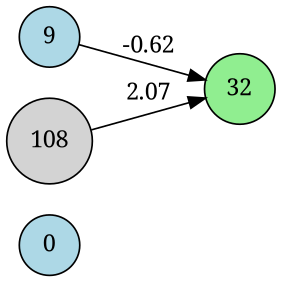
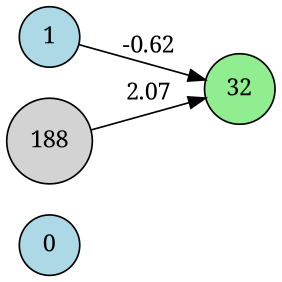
node "9": label "9" -> "1"
node "108": label "108" -> "188"
